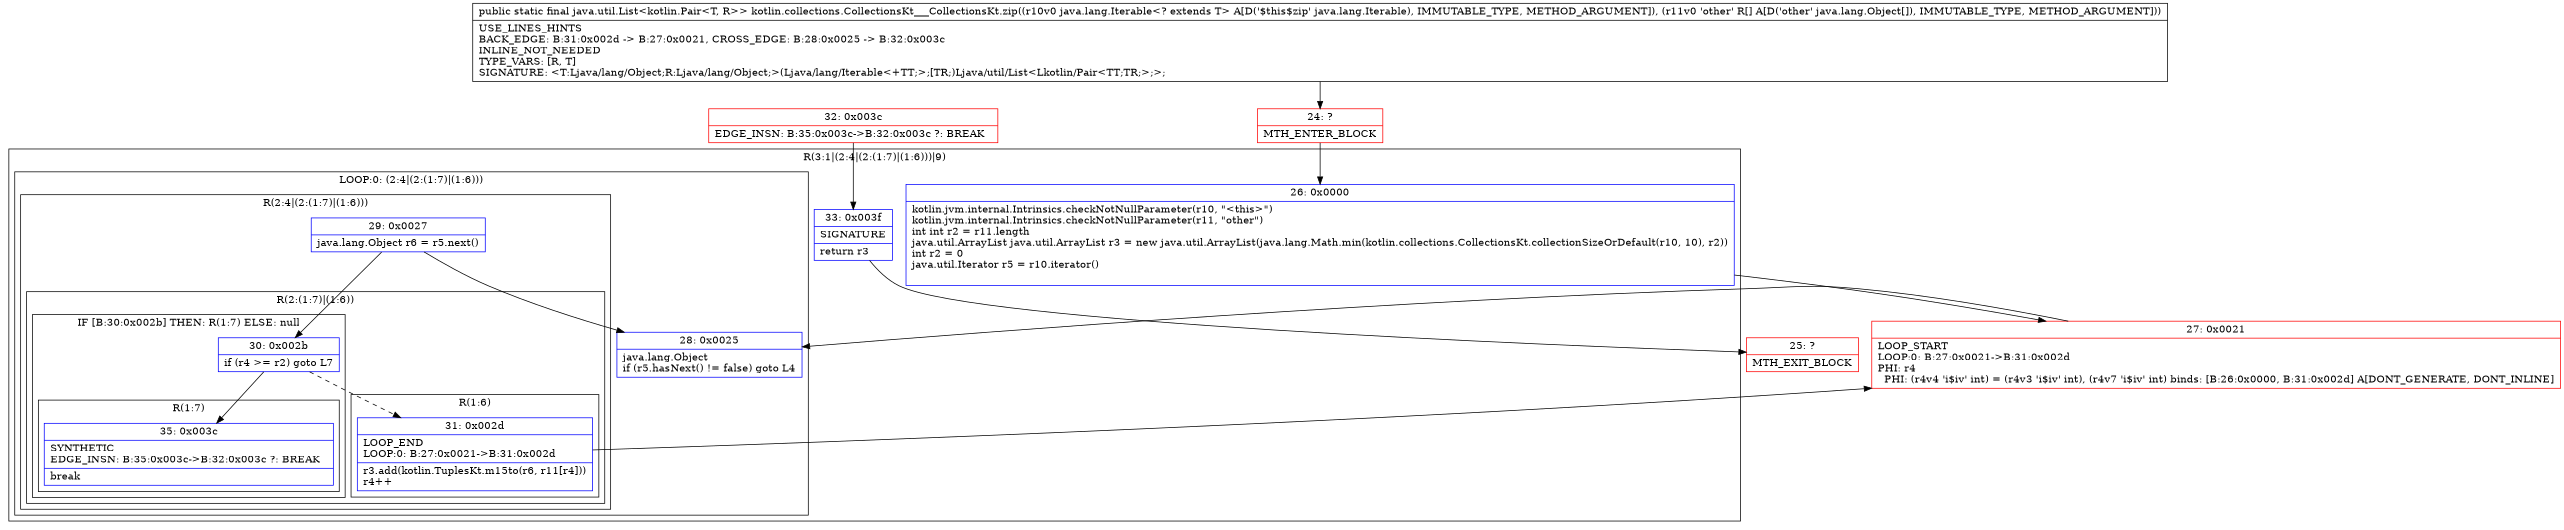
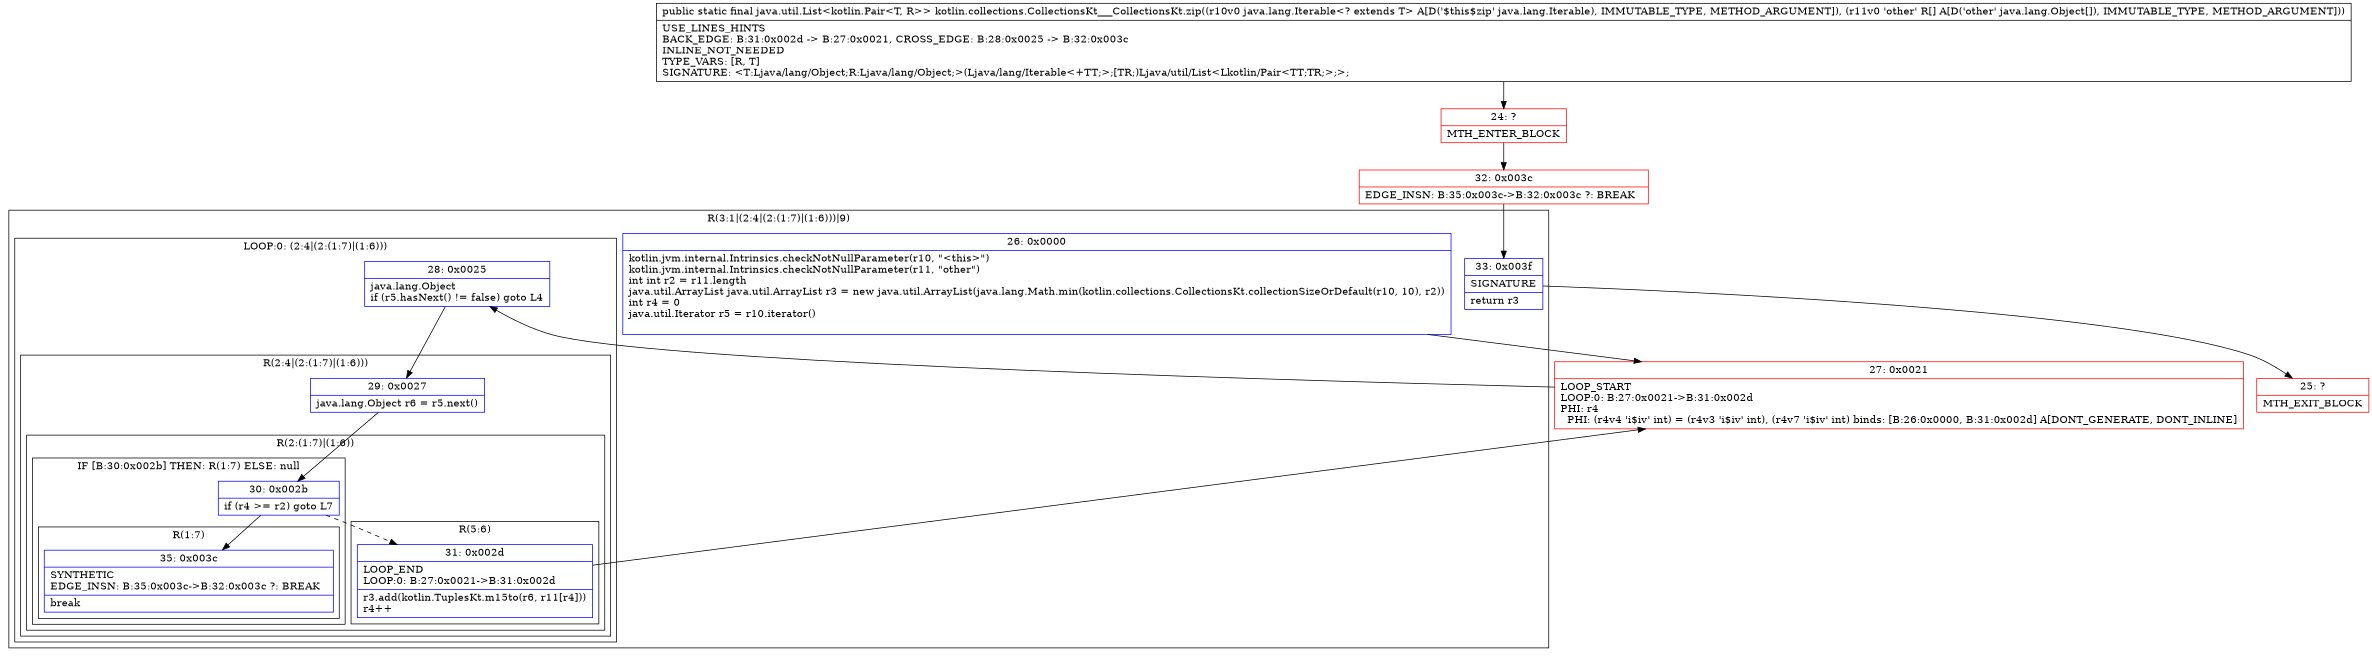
edge "24: ?" -> "26: 0x0000": now "24: ?" -> "32: 0x003c"
node "26: 0x0000": text "int r2 = 0" -> "int r4 = 0"
edge "29: 0x0027" -> "28: 0x0025": reversed
cluster "R(1:6)": label "R(1:6)" -> "R(5:6)"
